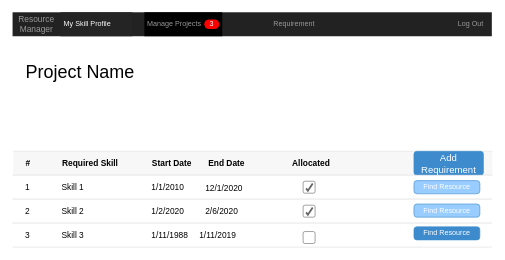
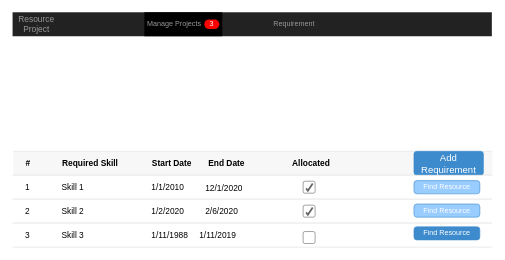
node "Resource Manager": label "Resource Manager" -> "Resource Project"
node "My Skill Profile": removed
node "Log Out": removed
node "Project Name": removed
